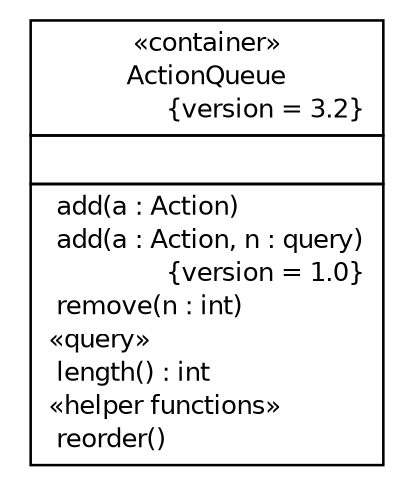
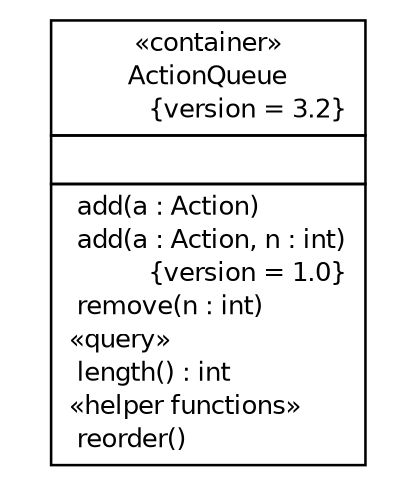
node "ActionQueue": text "add(a : Action, n : query)" -> "add(a : Action, n : int)"
